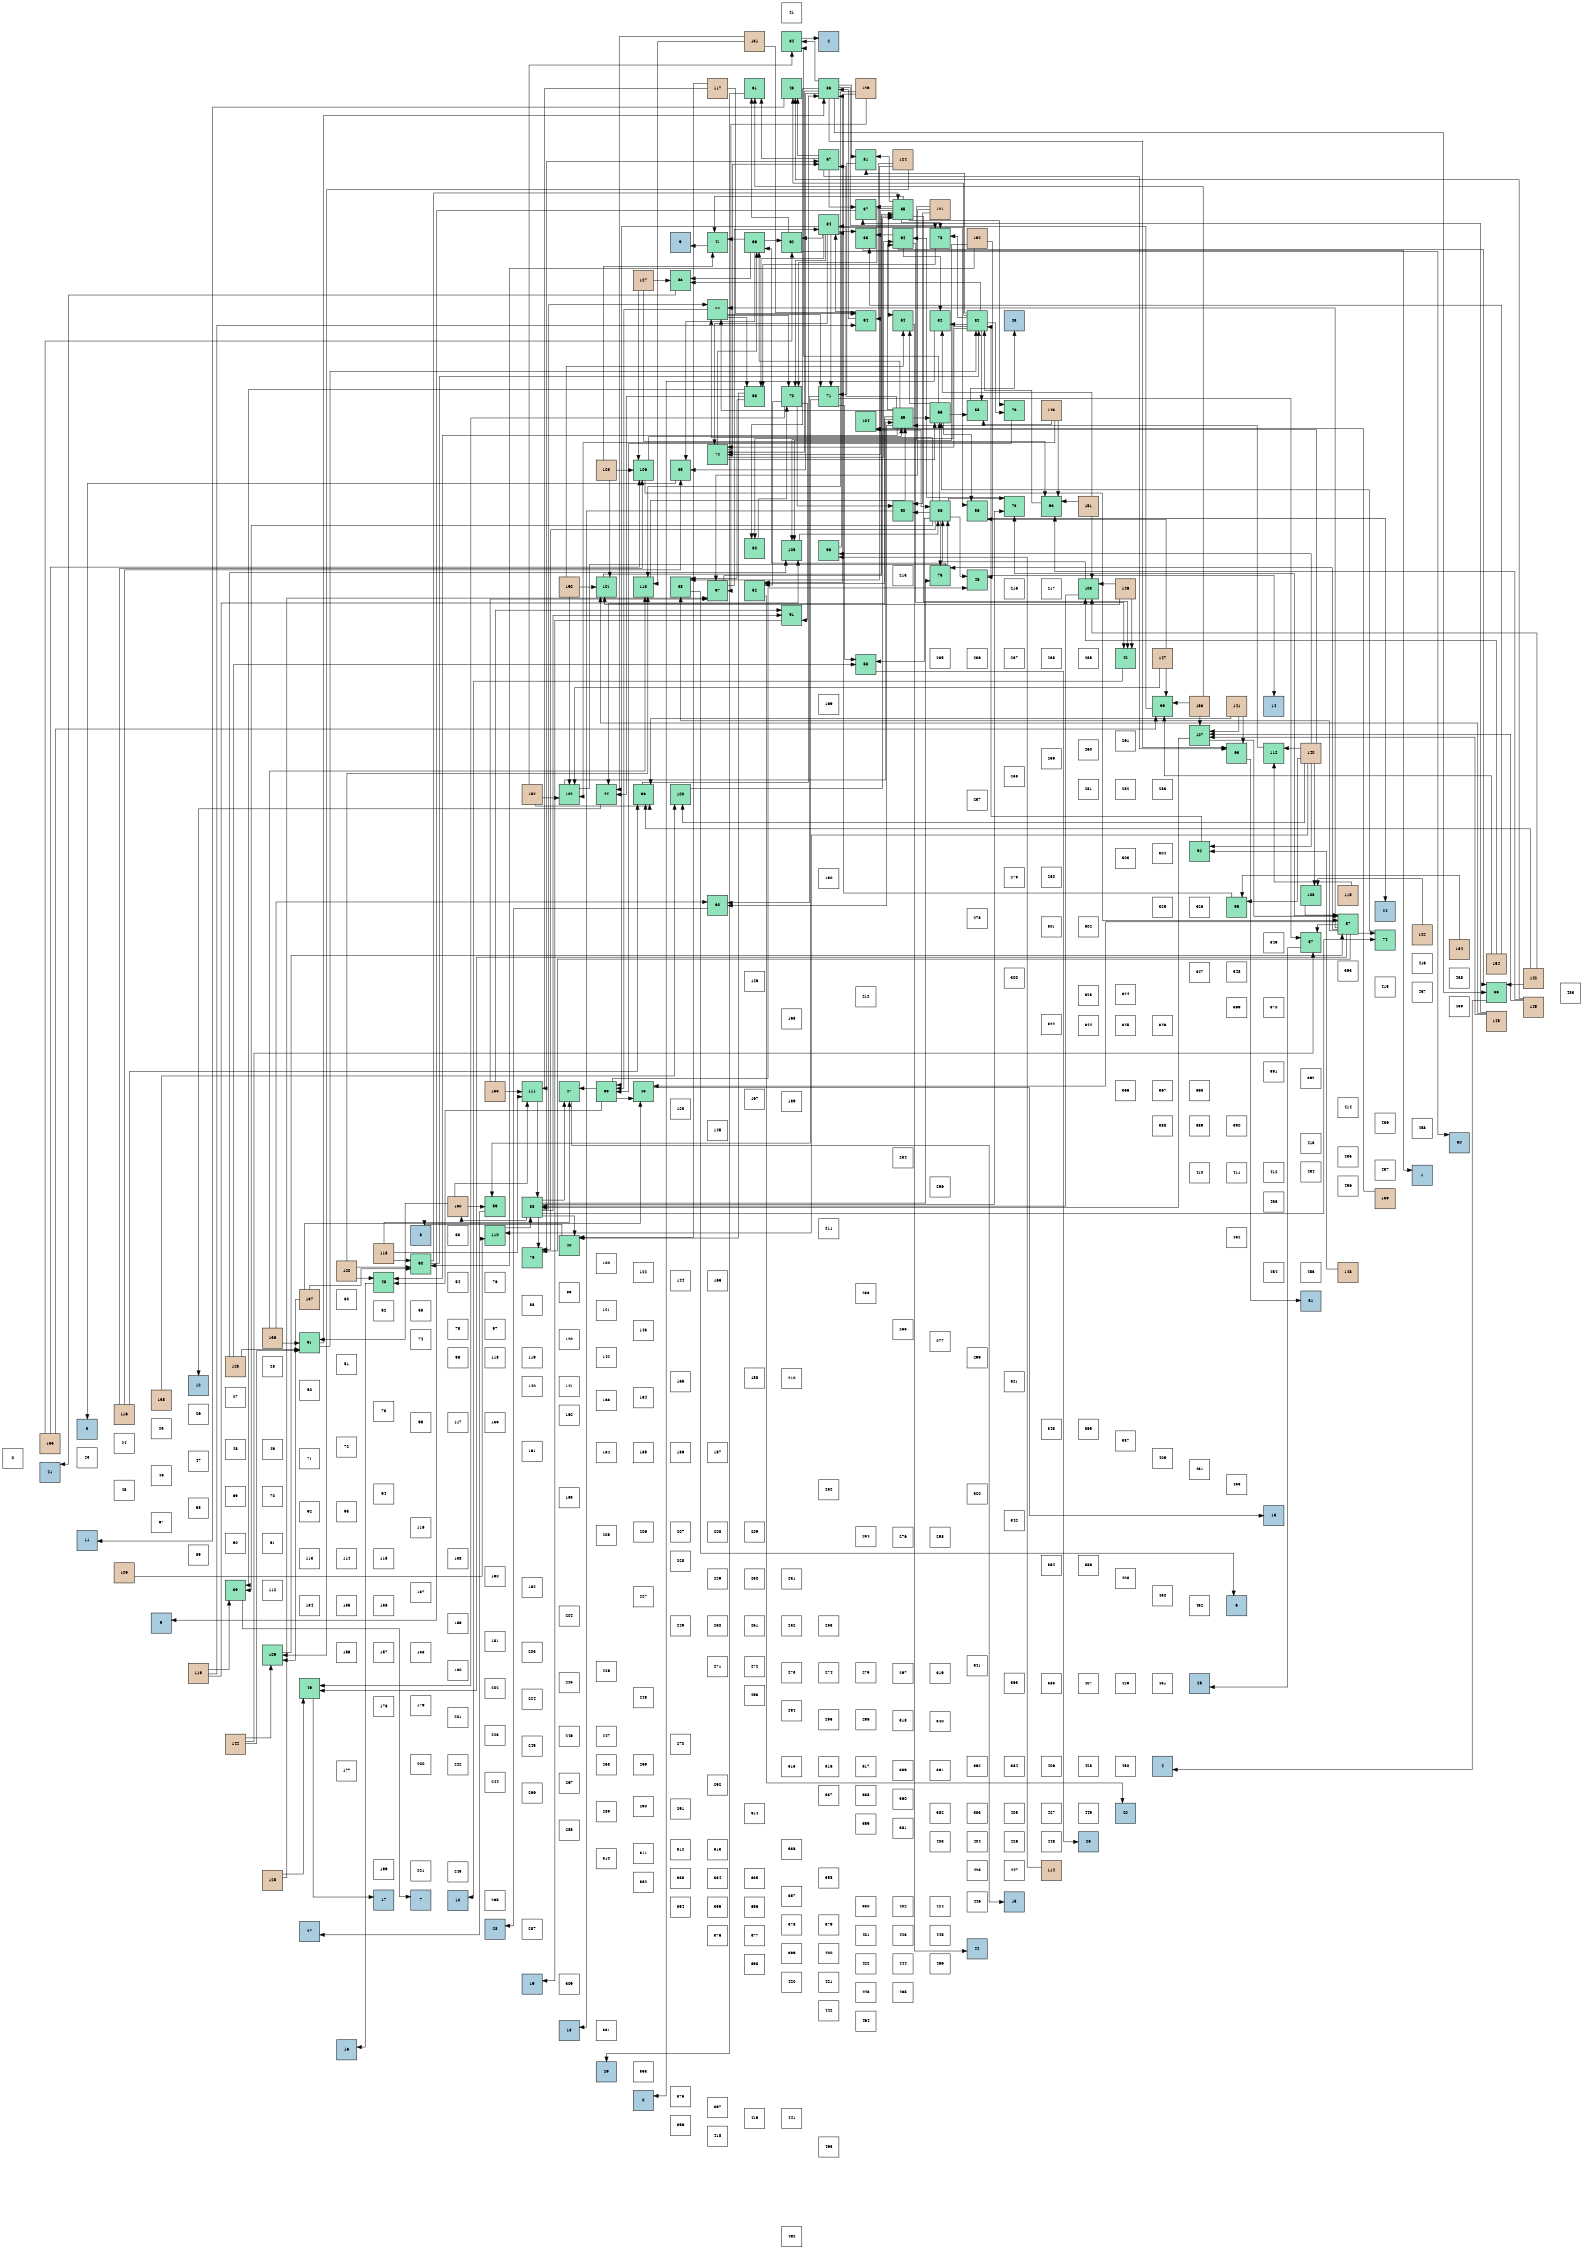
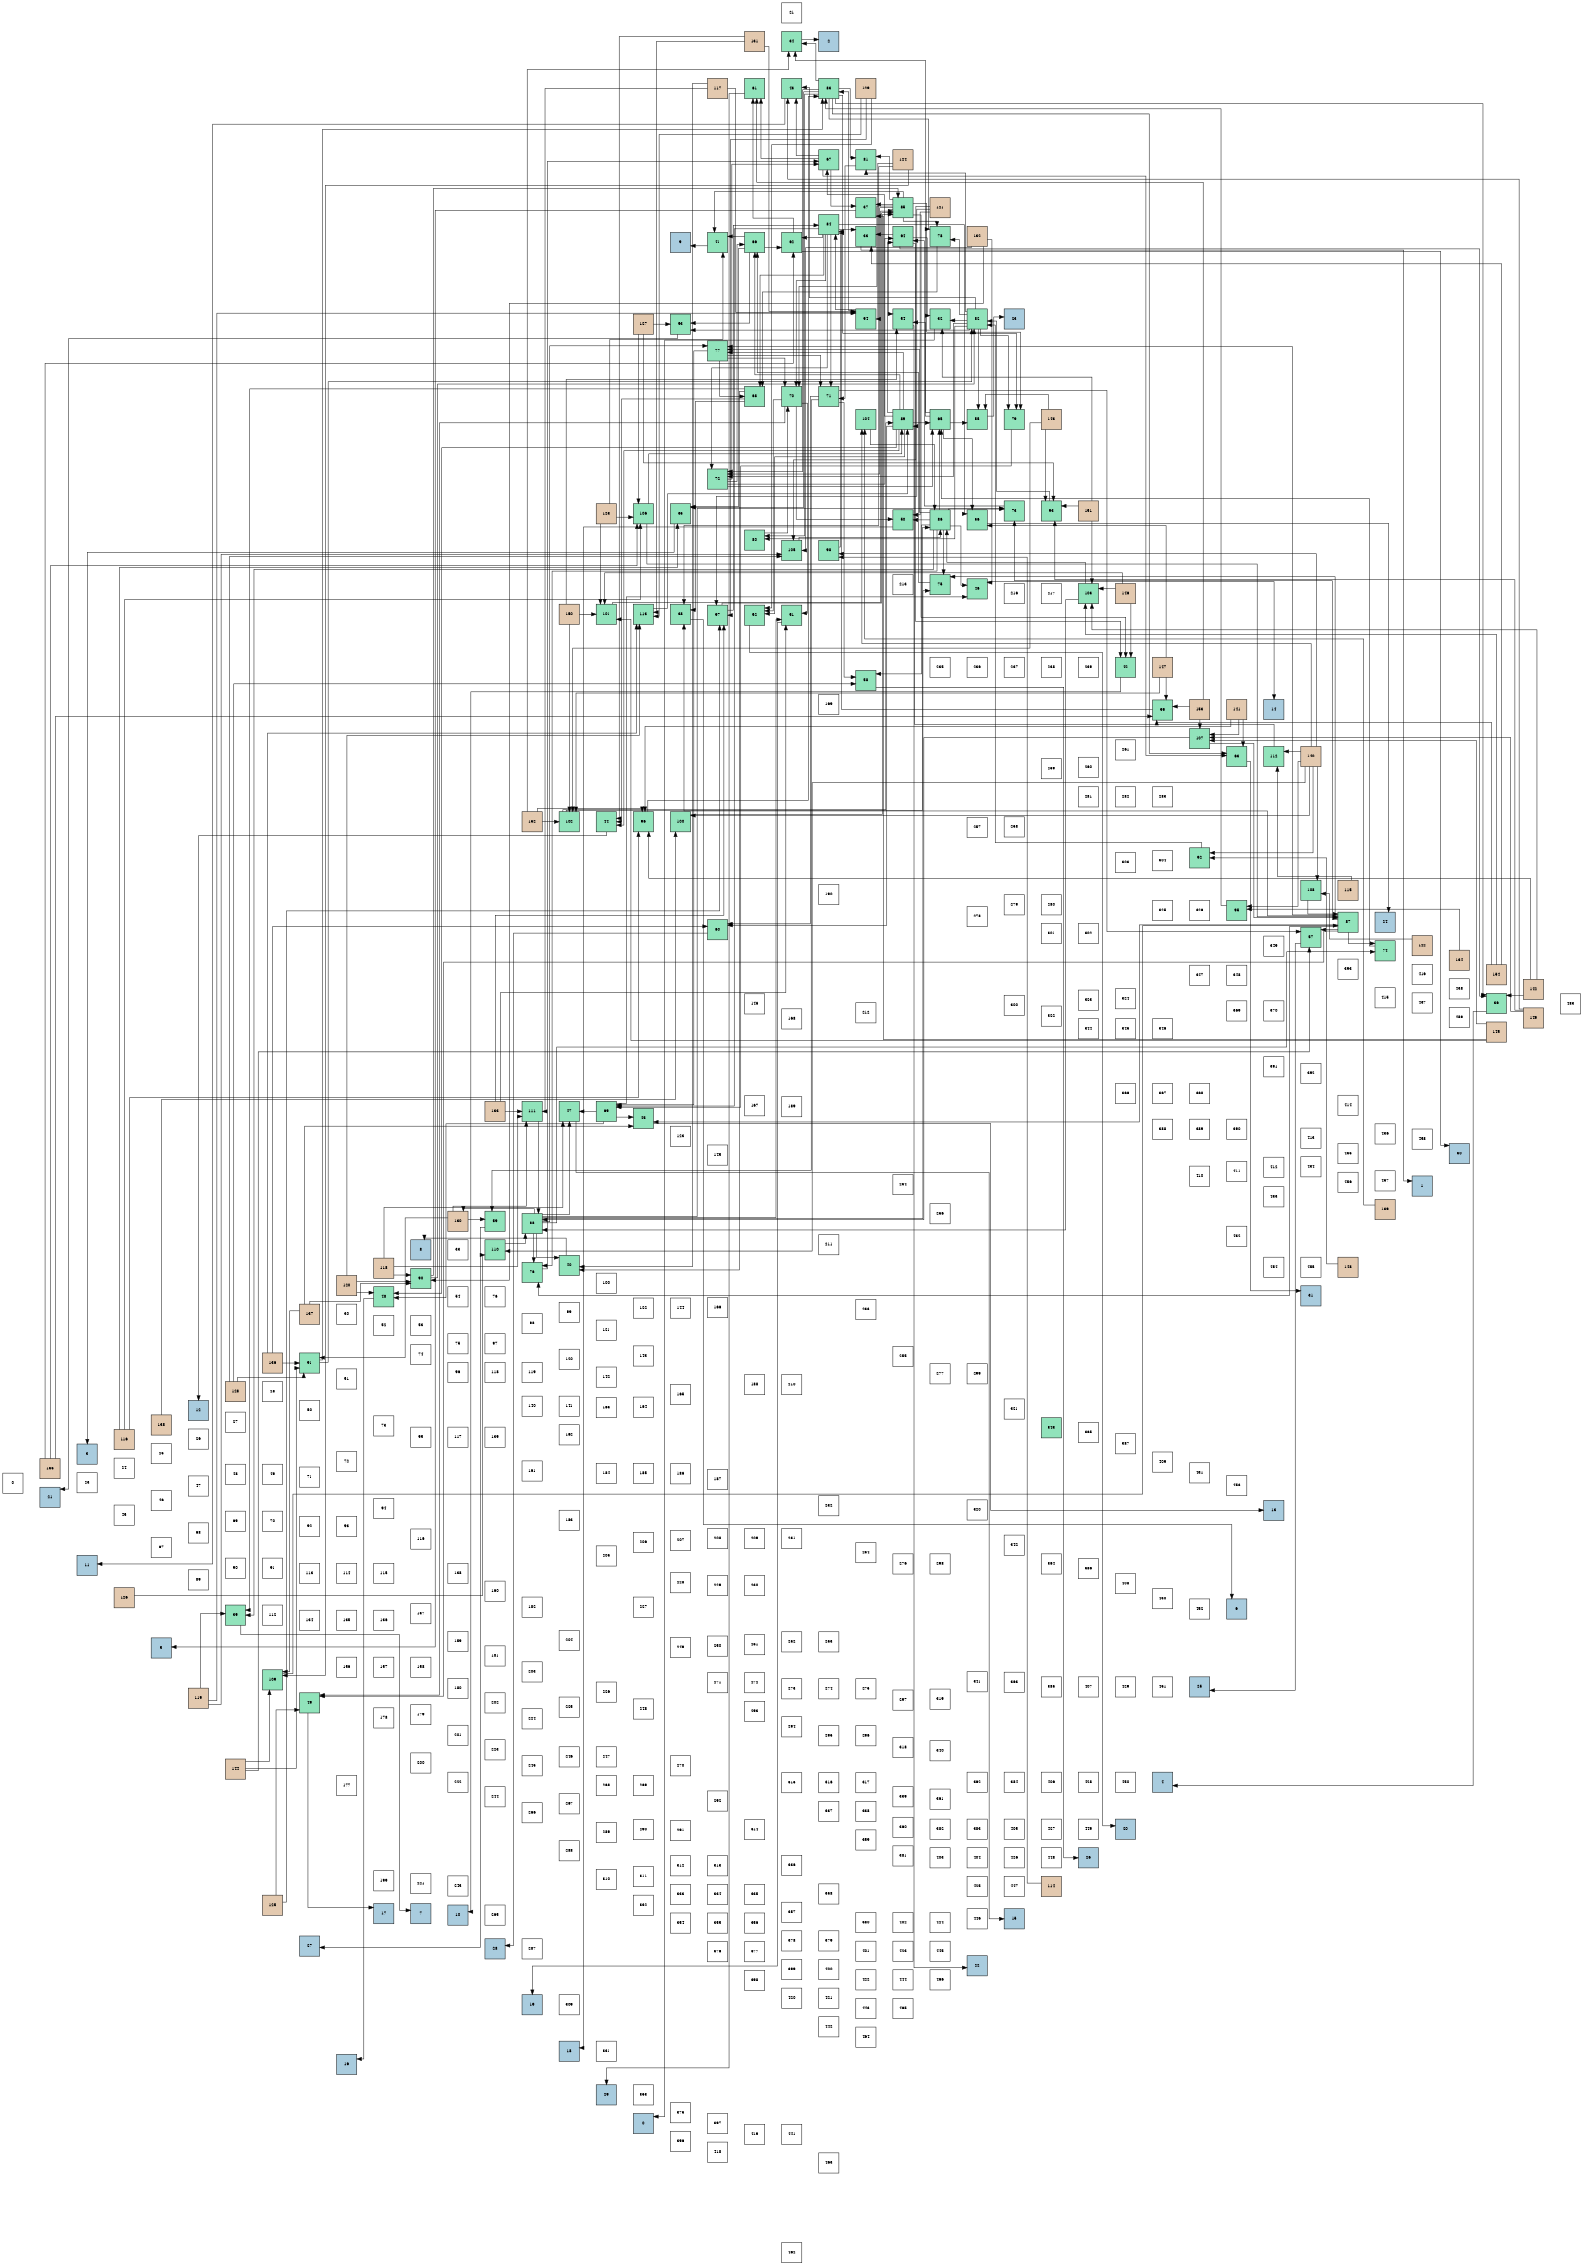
edge "83" -> "79": added
node "343": fillcolor #ffffff -> #91e3bb
